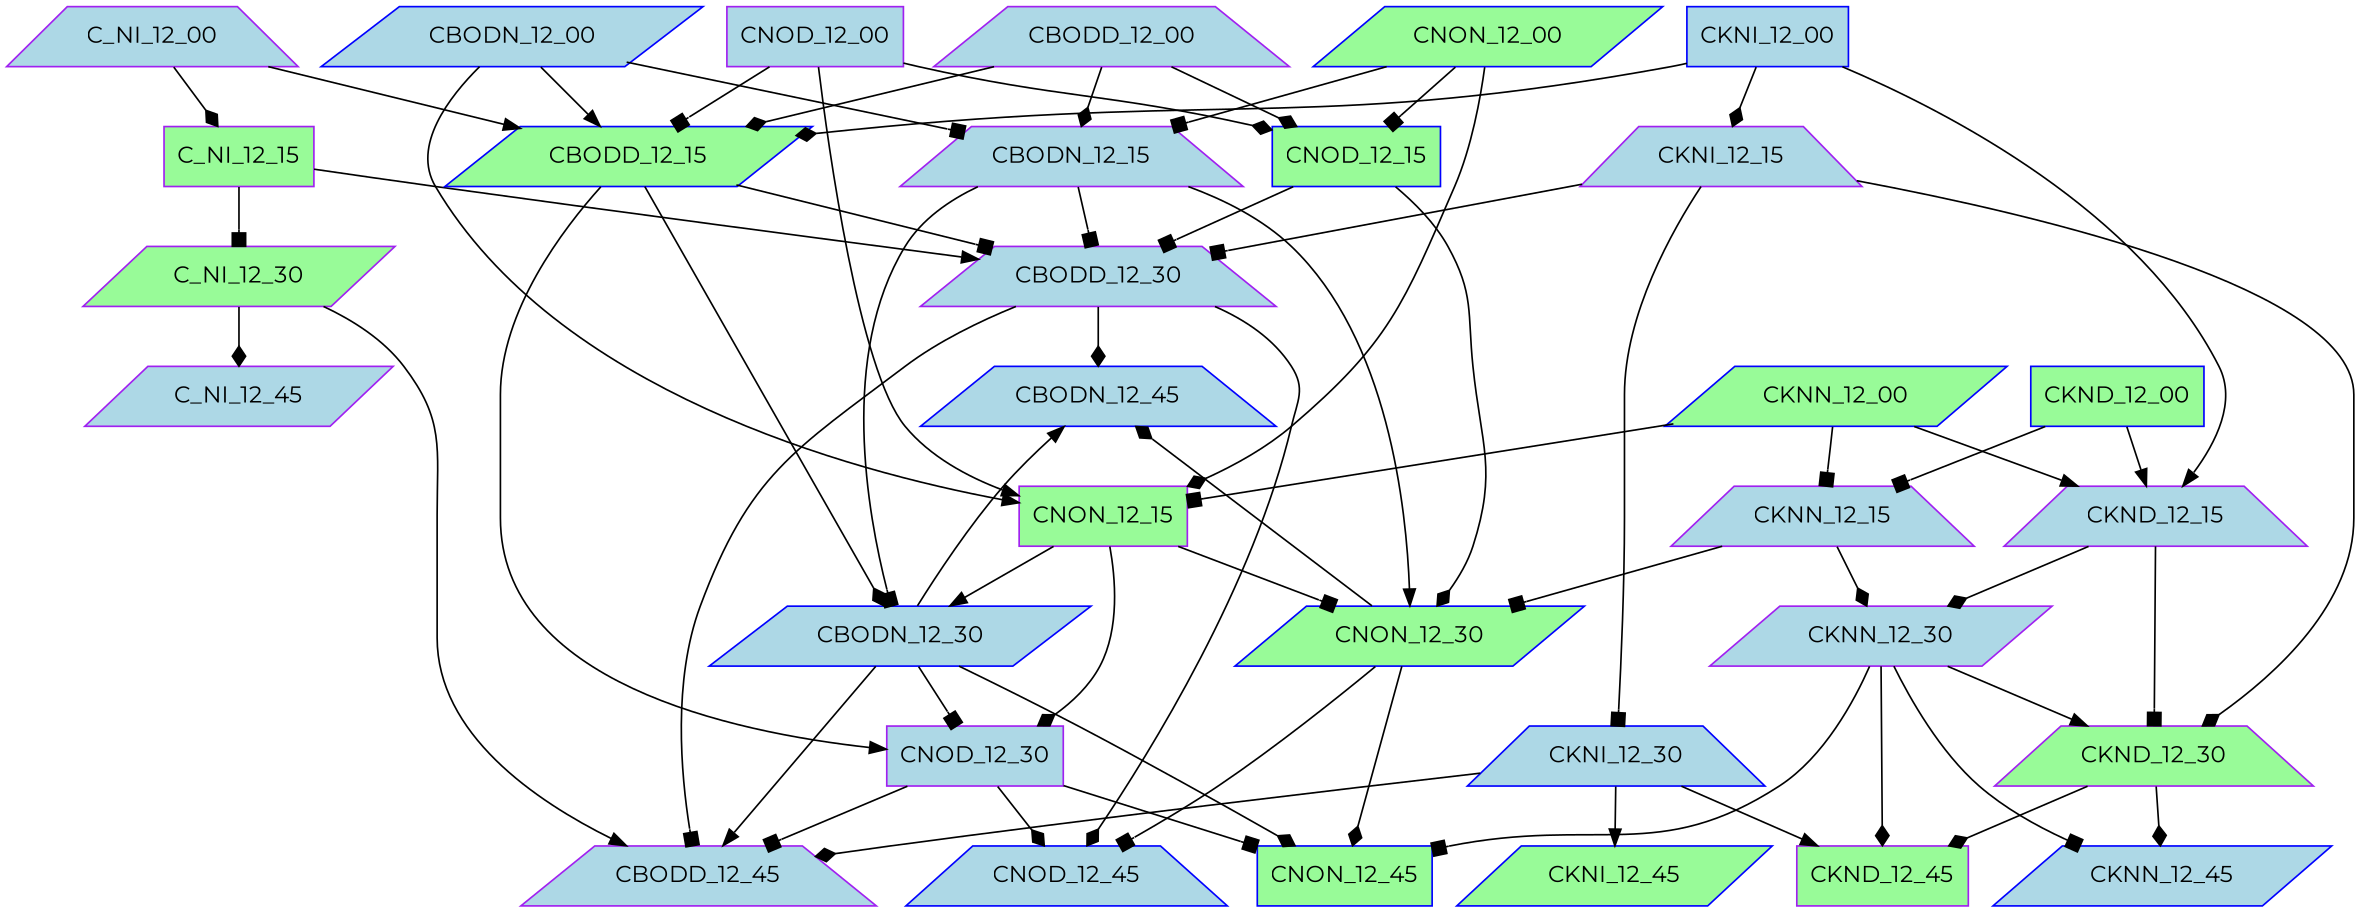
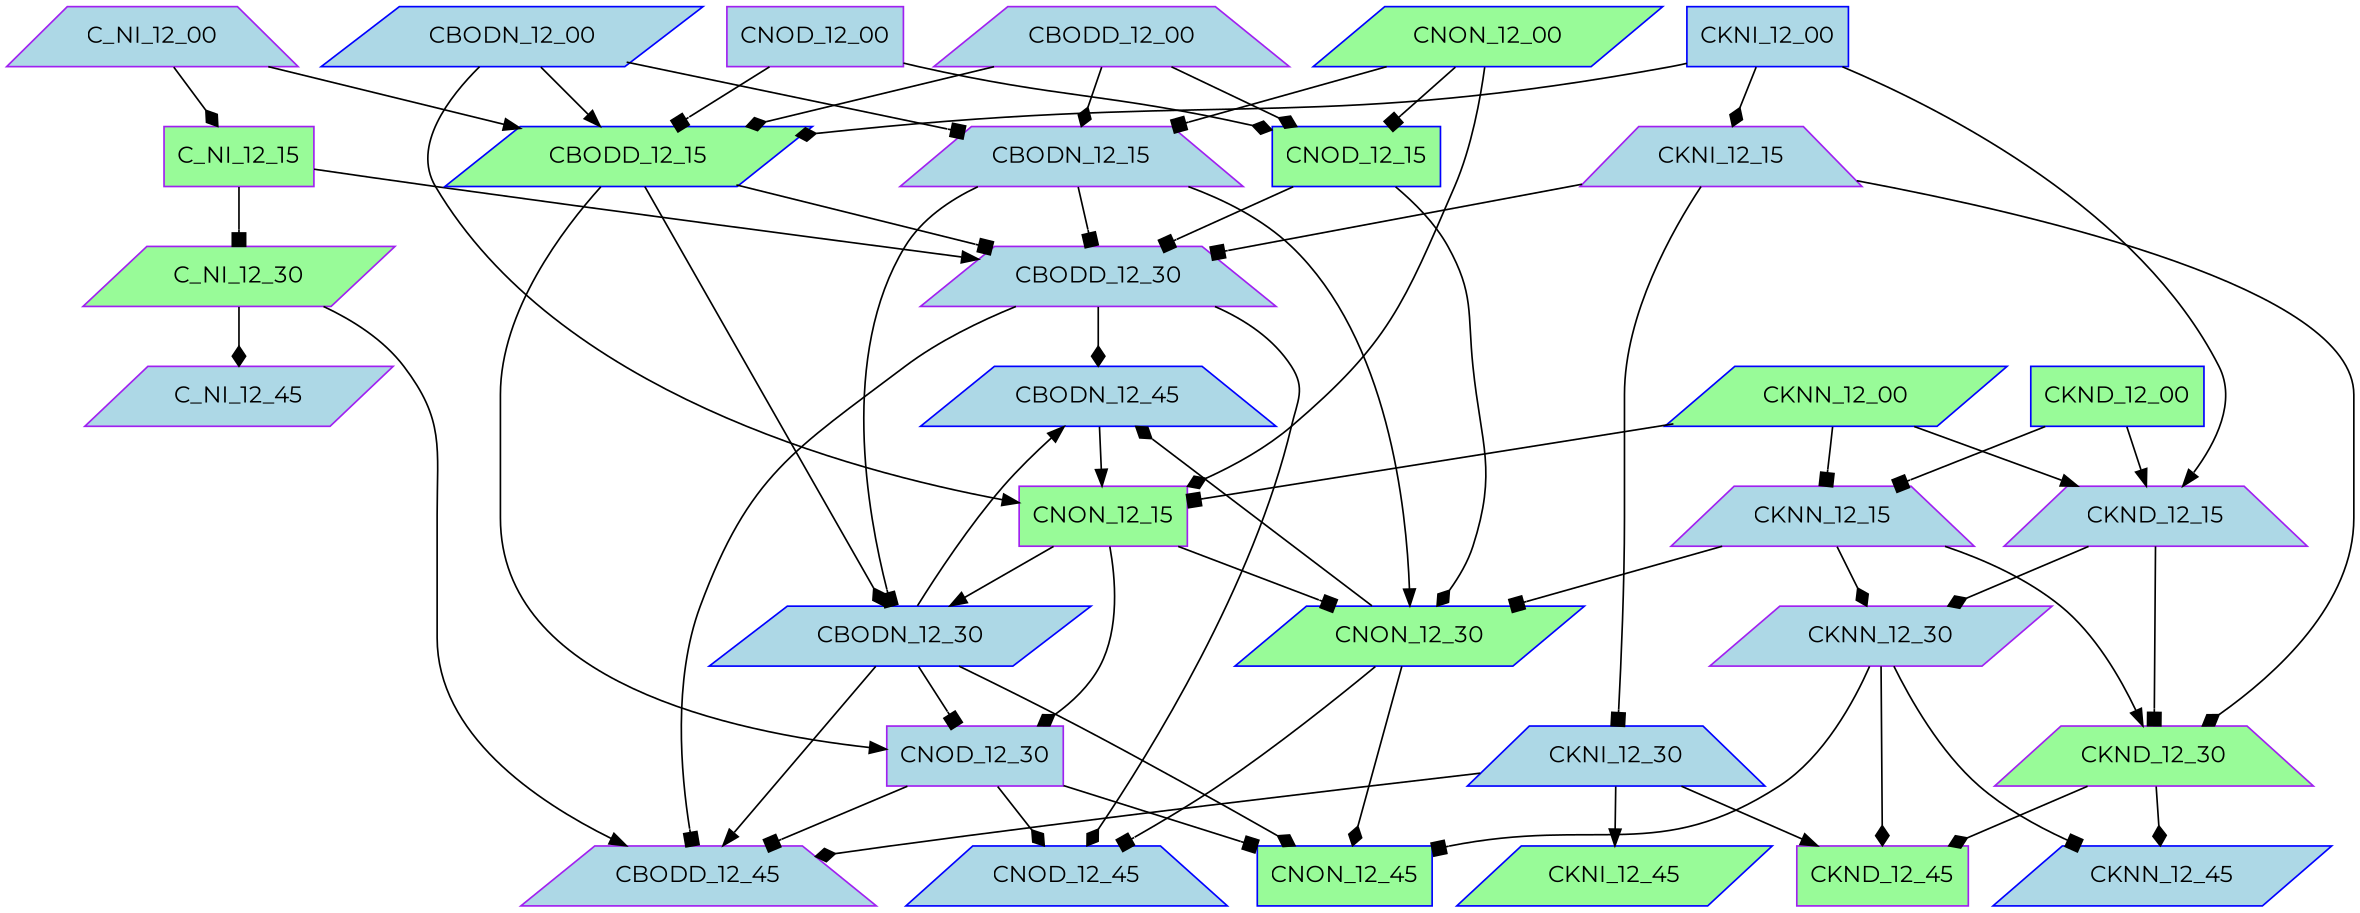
edge "CNOD_12_00" -> "CNON_12_15": now "CBODN_12_45" -> "CNON_12_15"
edge "CKNN_12_30" -> "CKND_12_30": now "CKNN_12_15" -> "CKND_12_30"
